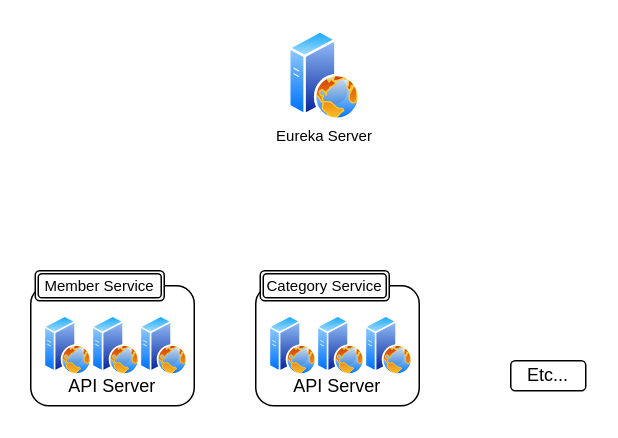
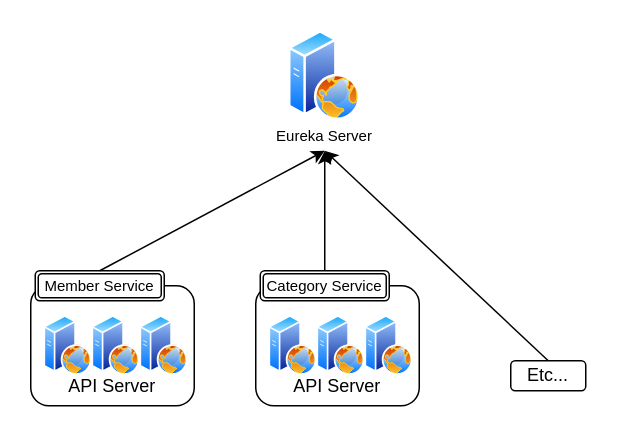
edge "Member Service" -> "Eureka Server": added
edge "Category Service" -> "Eureka Server": added
edge "Etc..." -> "Eureka Server": added
